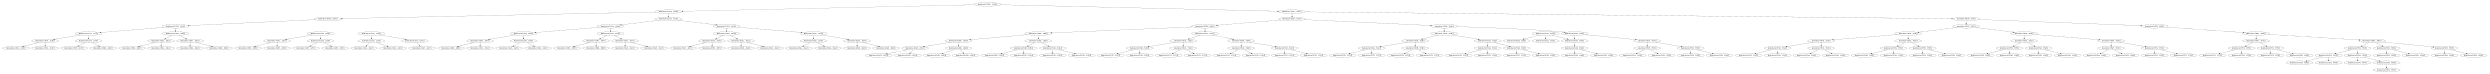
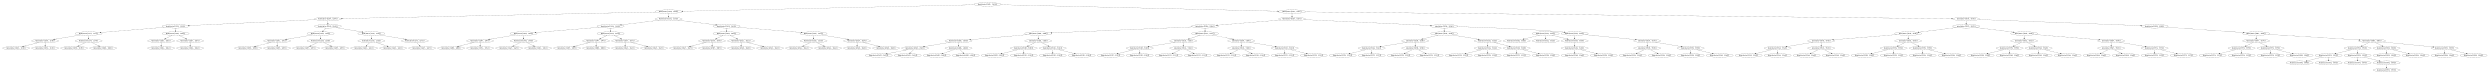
node "Node{data=[1240, 1240]}": added
node "Node{data=[1182, 1182]}": removed
node "Node{data=[1188, 1188]}": removed
